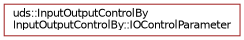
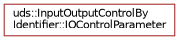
node "uds::InputOutputControlBy InputOutputControlBy::IOControlParameter": label "uds::InputOutputControlBy InputOutputControlBy::IOControlParameter" -> "uds::InputOutputControlBy Identifier::IOControlParameter"
